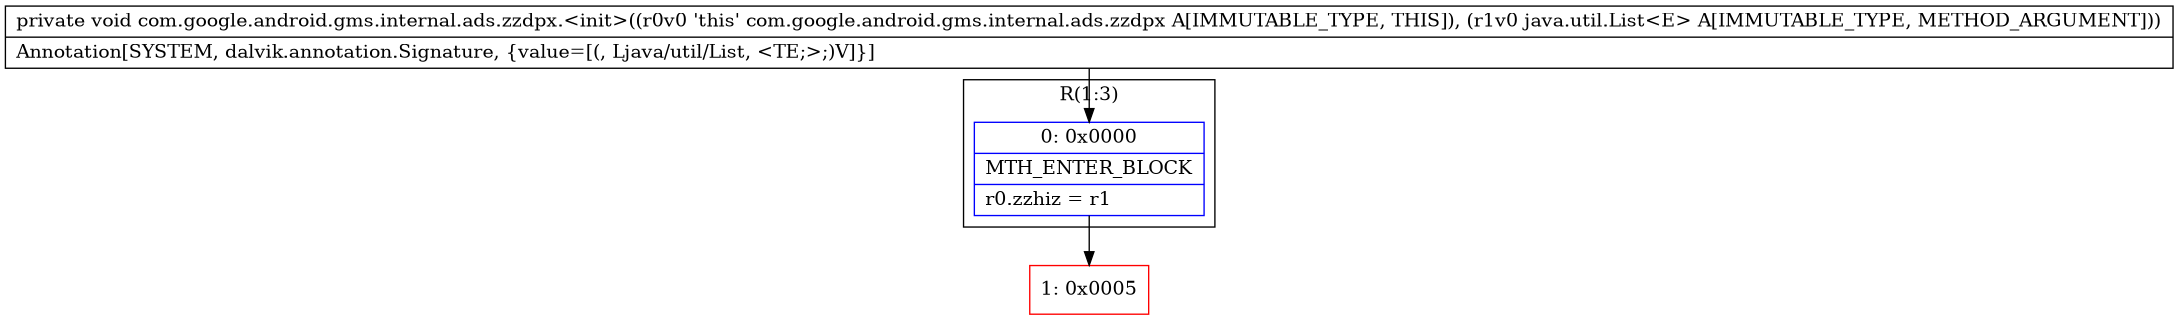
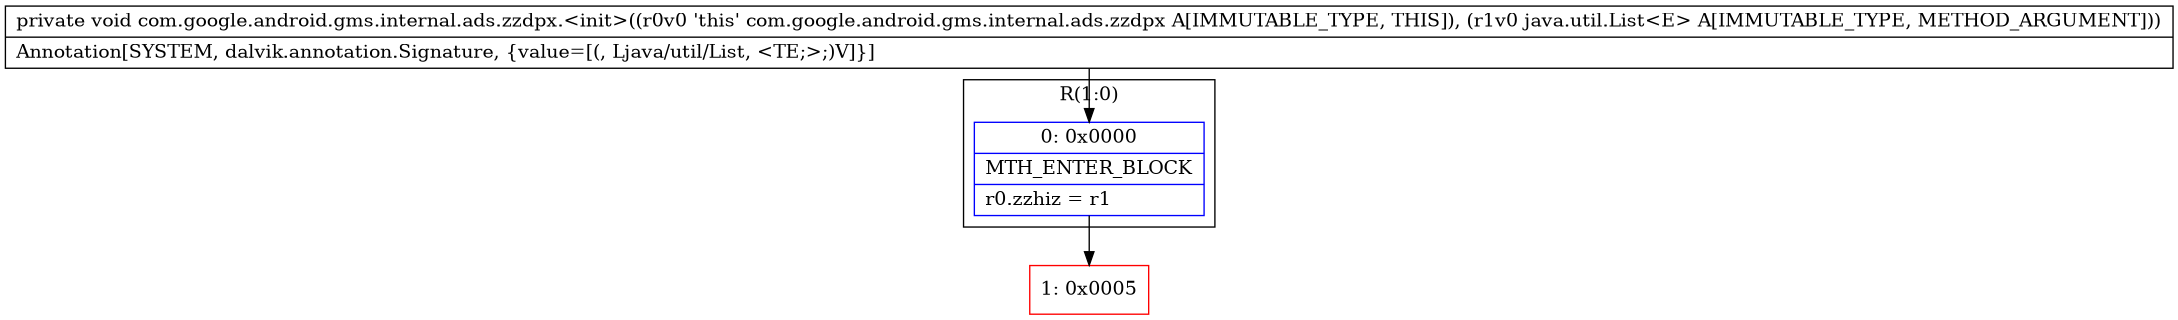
cluster "R(1:3)": label "R(1:3)" -> "R(1:0)"
